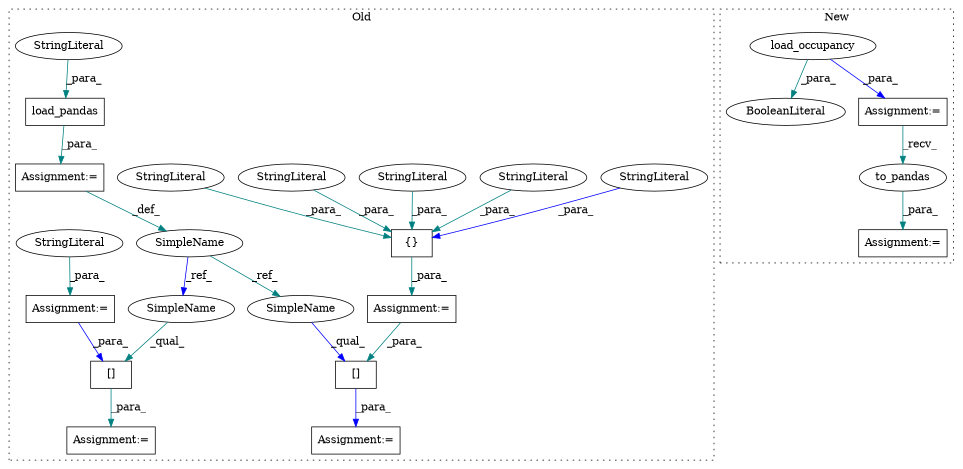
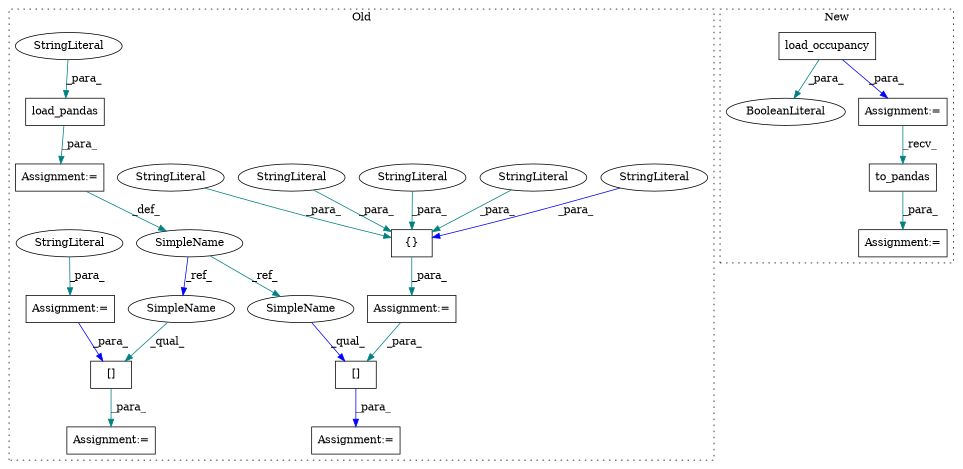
node "load_occupancy": shape ellipse -> box
node "to_pandas": shape ellipse -> box
